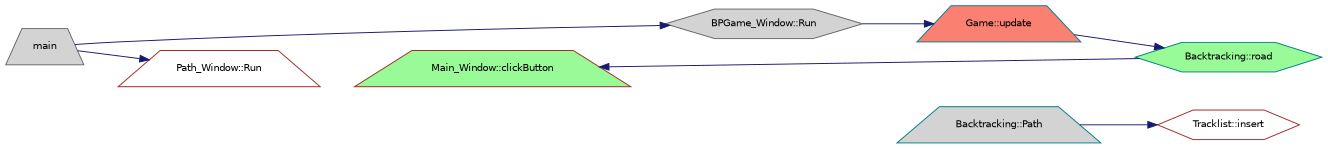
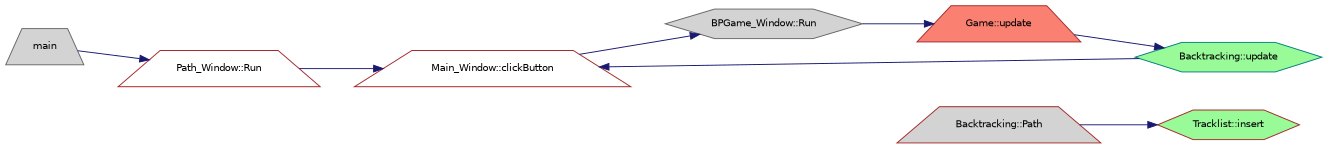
node "Game::update": color teal -> brown
edge "main" -> "BPGame_Window::Run": now "Main_Window::clickButton" -> "BPGame_Window::Run"
node "Backtracking::road": label "Backtracking::road" -> "Backtracking::update"
edge "Path_Window::Run" -> "Main_Window::clickButton": added
node "Main_Window::clickButton": fillcolor palegreen -> white
node "Backtracking::Path": color teal -> brown
node "Tracklist::insert": fillcolor white -> palegreen
